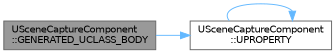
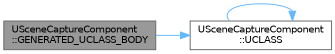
node "USceneCaptureComponent ::UPROPERTY": label "USceneCaptureComponent ::UPROPERTY" -> "USceneCaptureComponent ::UCLASS"
